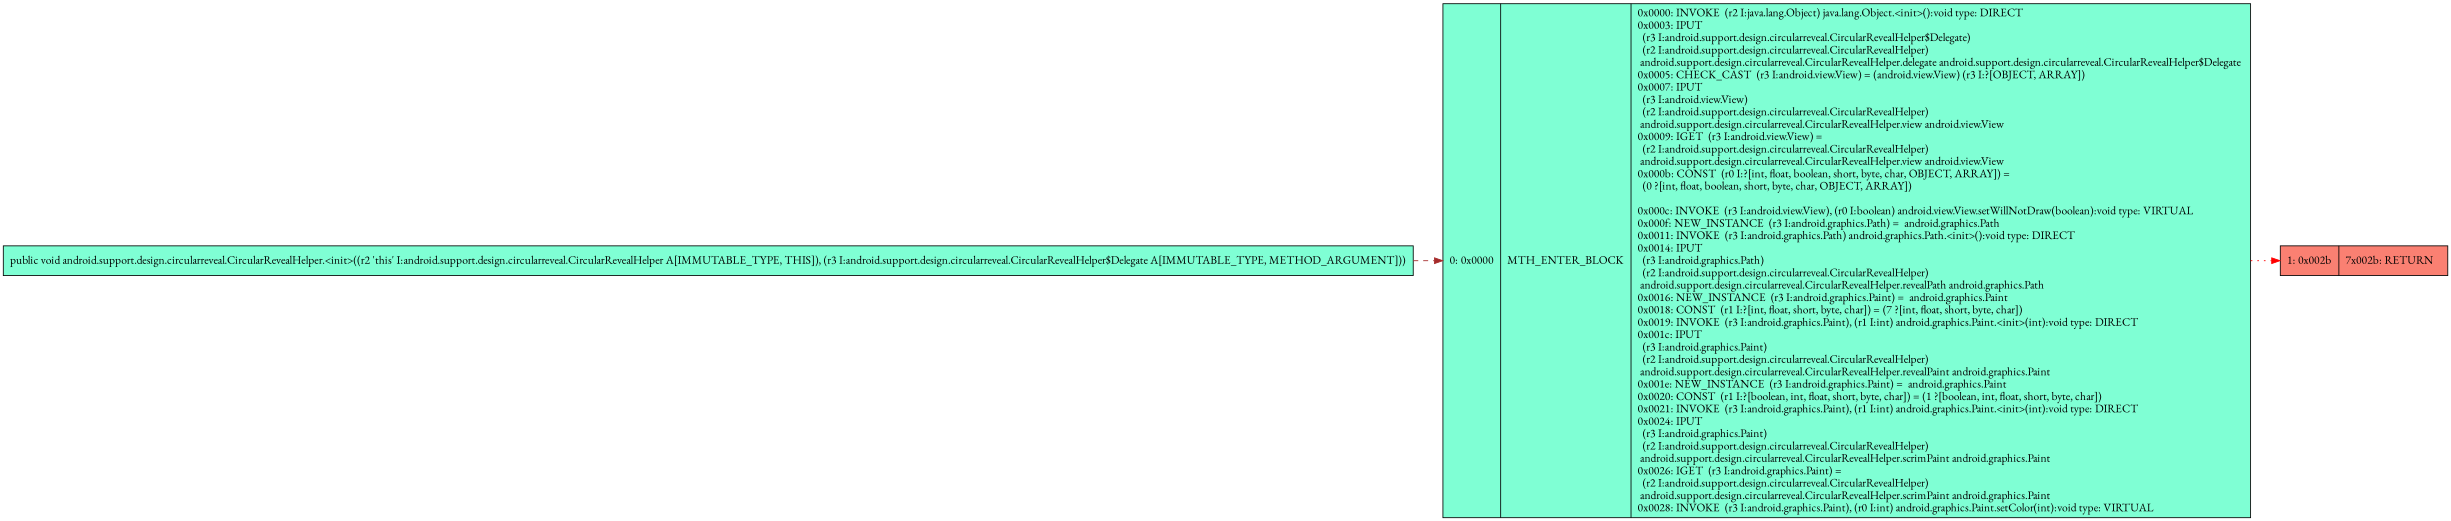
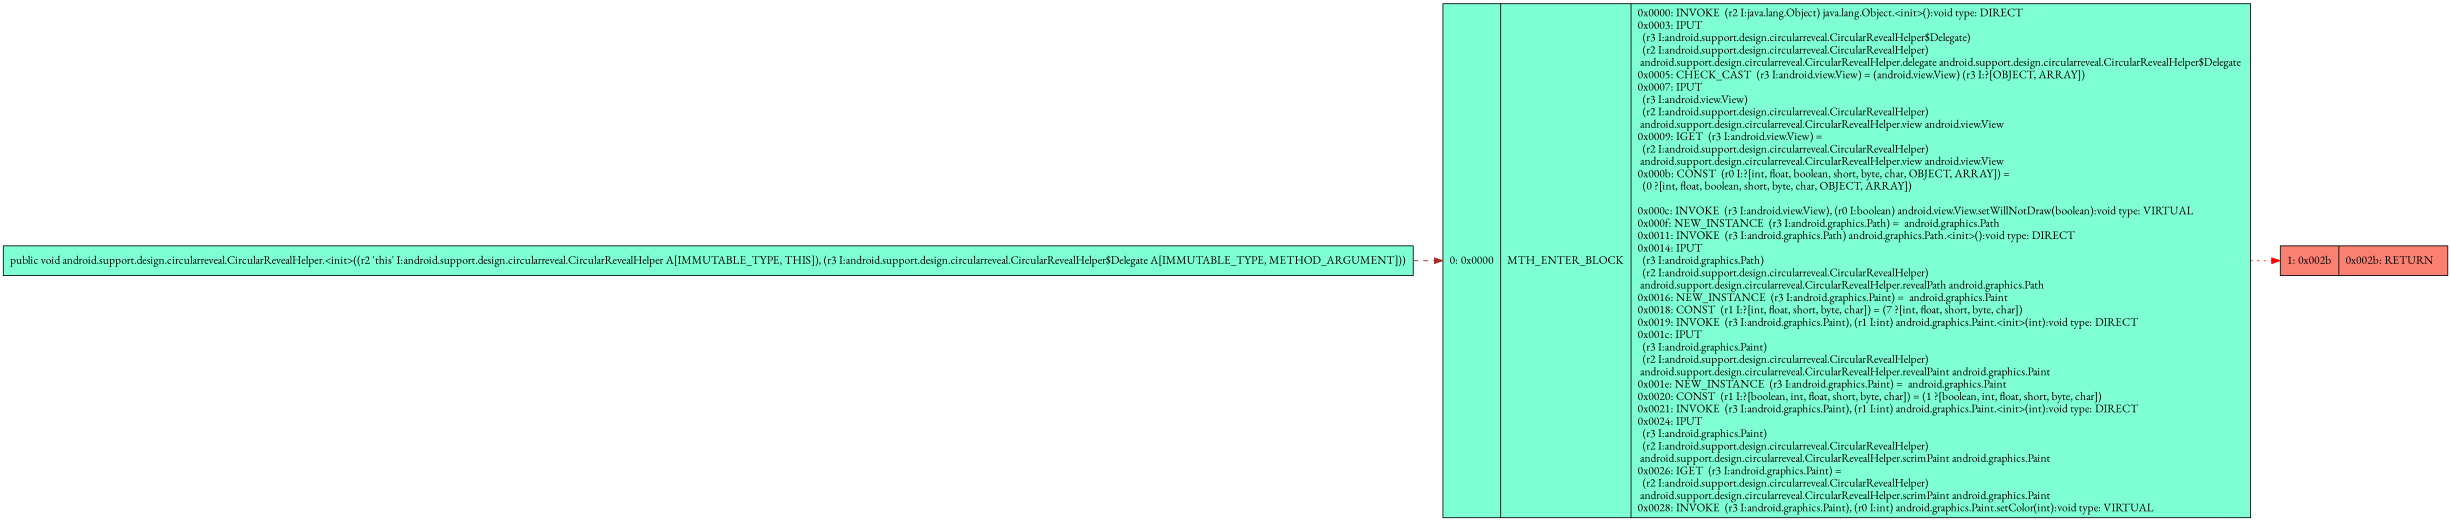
node "1: 0x002b": text "7x002b: RETURN" -> "0x002b: RETURN"
